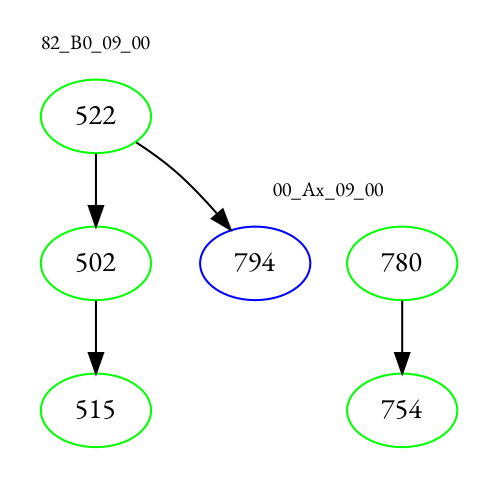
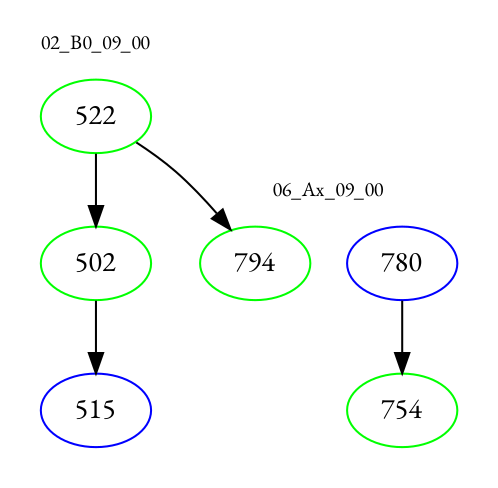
cluster "82_B0_09_00": label "82_B0_09_00" -> "02_B0_09_00"
cluster "00_Ax_09_00": label "00_Ax_09_00" -> "06_Ax_09_00"
node "794": color blue -> green
node "780": color green -> blue
node "515": color green -> blue
